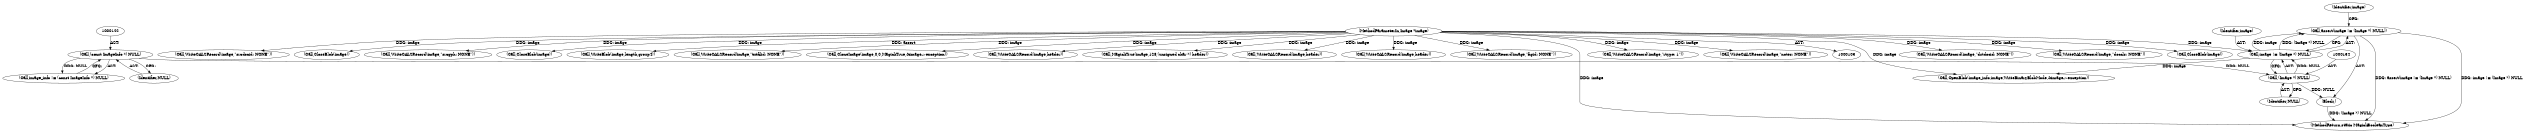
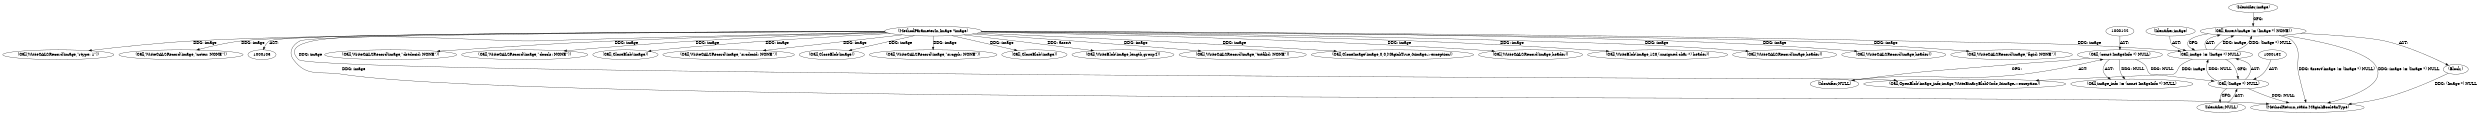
node "(Call,assert(image != (Image *) NULL))": label "(Call,assert(image != (Image *) NULL))" -> "(Call,assert(image != (Image *) NONE))"
node "(Call,MagickTrue(image,128,(unsigned char *) header))": label "(Call,MagickTrue(image,128,(unsigned char *) header))" -> "(Call,WriteBlob(image,128,(unsigned char *) header))"
edge "(Call,image_info != (const ImageInfo *) NULL)" -> "(Call,(const ImageInfo *) NULL)": removed, label "CFG:"
edge "(Call,(Image *) NULL)" -> "(Block,)": now "(Call,(Image *) NULL)" -> "(MethodReturn,static MagickBooleanType)"
